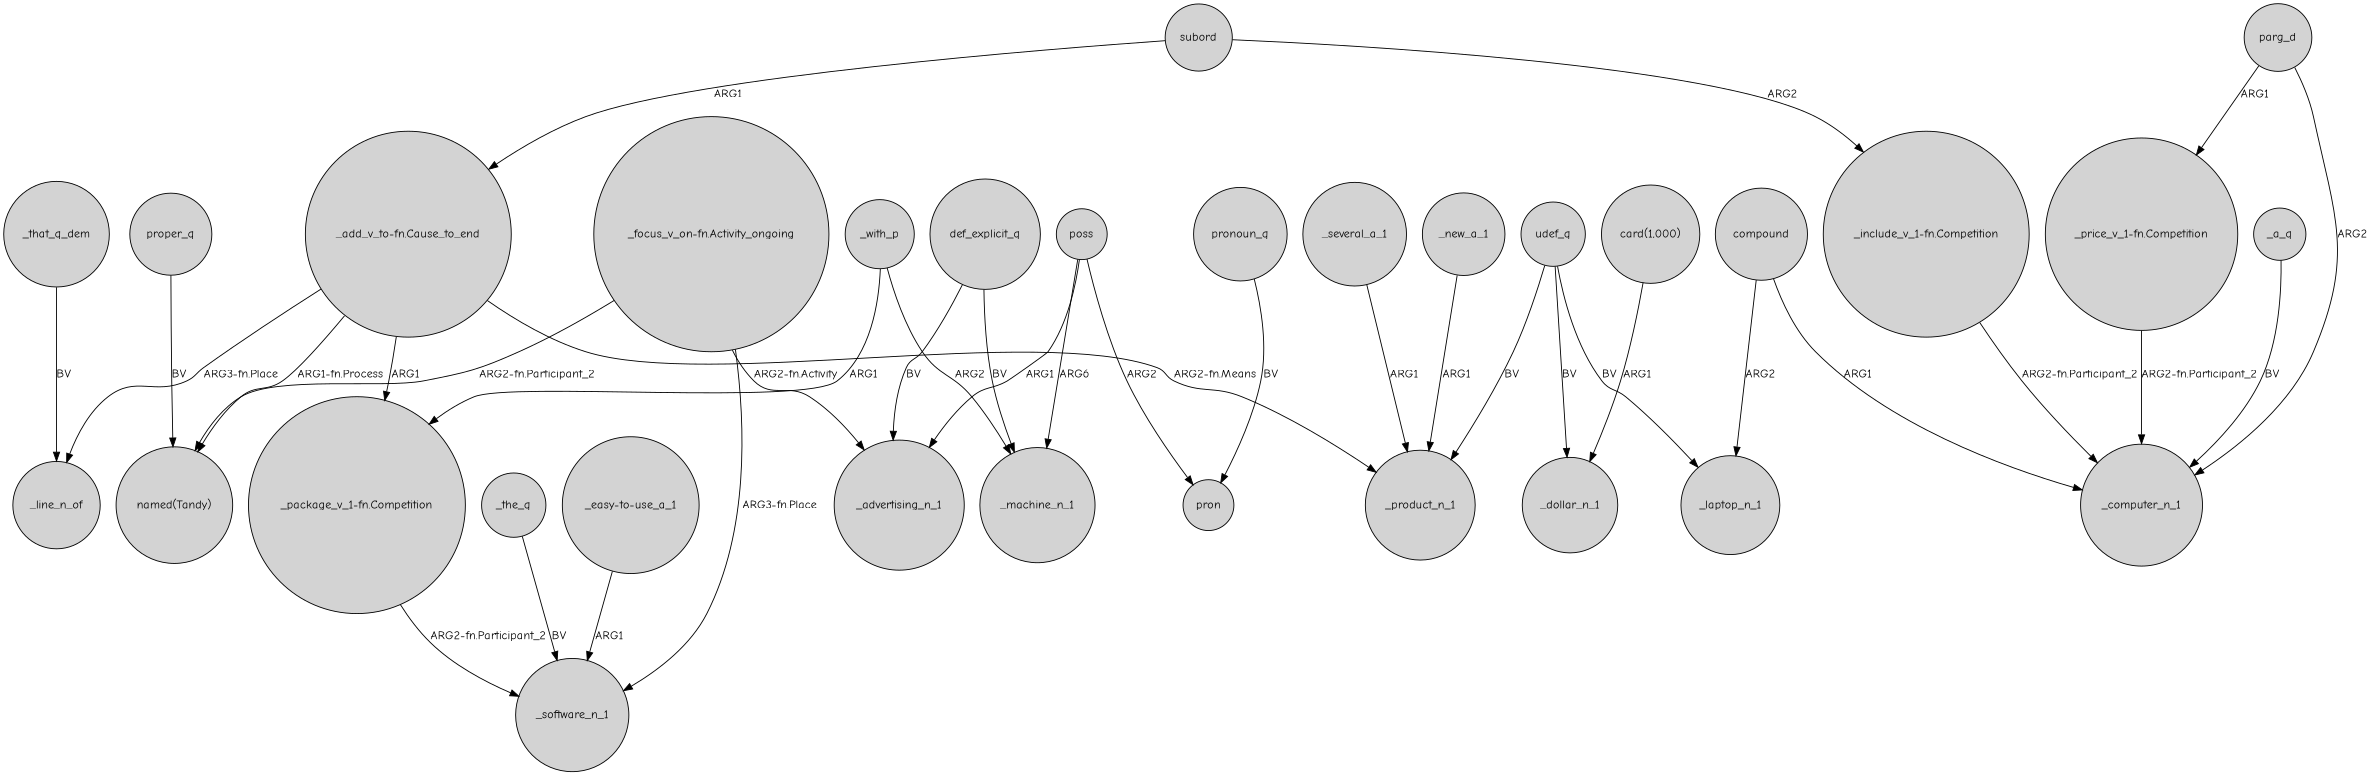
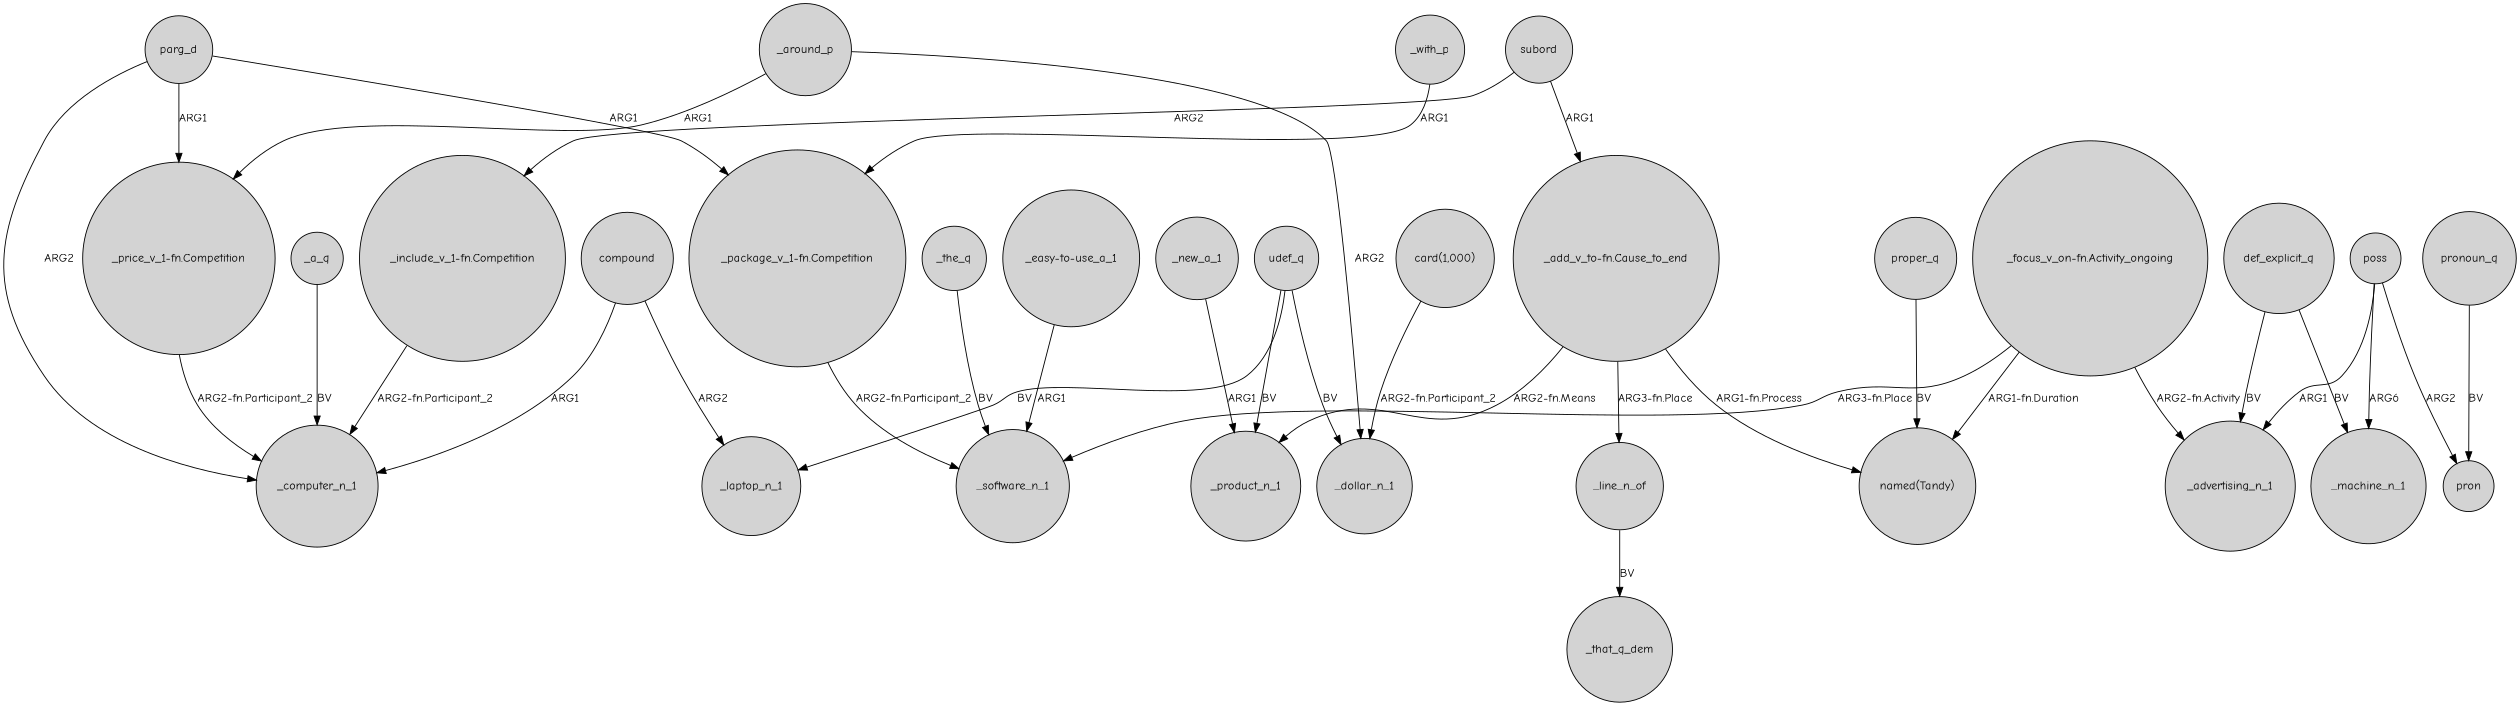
node "_around_p": added
node "_several_a_1": removed
edge "_add_v_to-fn.Cause_to_end" -> "_package_v_1-fn.Competition": now "parg_d" -> "_package_v_1-fn.Competition"
edge "_with_p" -> "_machine_n_1": removed, label "ARG2"
edge "_that_q_dem" -> "_line_n_of": reversed
edge "_focus_v_on-fn.Activity_ongoing" -> "named(Tandy)": label "ARG2-fn.Participant_2" -> "ARG1-fn.Duration"
edge "card(1,000)" -> "_dollar_n_1": label "ARG1" -> "ARG2-fn.Participant_2"
